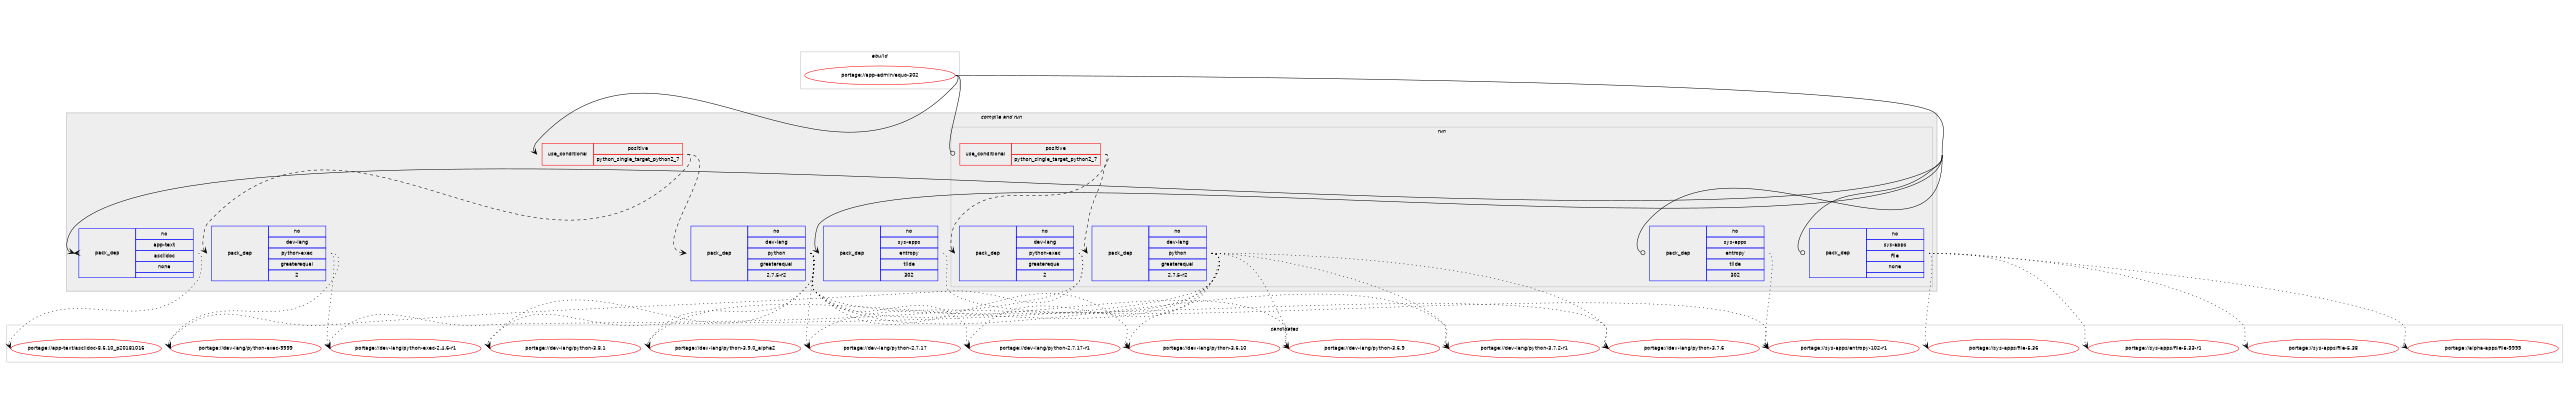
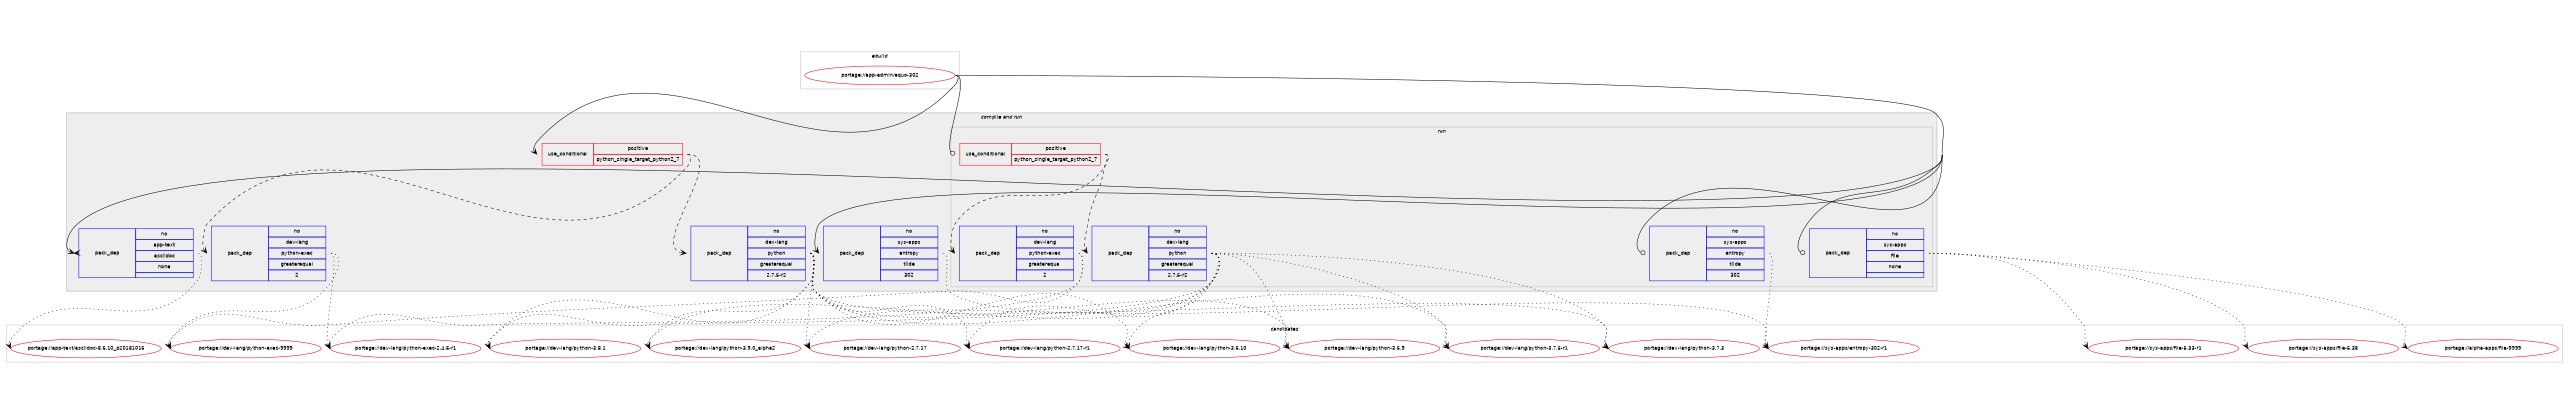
node "portage://dev-lang/python-3.7.2-r1": label "portage://dev-lang/python-3.7.2-r1" -> "portage://dev-lang/python-3.7.5-r1"
node "portage://dev-lang/python-3.7.6": label "portage://dev-lang/python-3.7.6" -> "portage://dev-lang/python-3.7.3"
node "portage://sys-apps/entropy-102-r1": label "portage://sys-apps/entropy-102-r1" -> "portage://sys-apps/entropy-302-r1"
node "portage://sys-apps/file-5.36": removed
